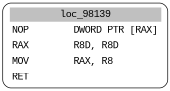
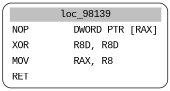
node "loc_98139": text "RAX        R8D, R8D" -> "XOR        R8D, R8D"
